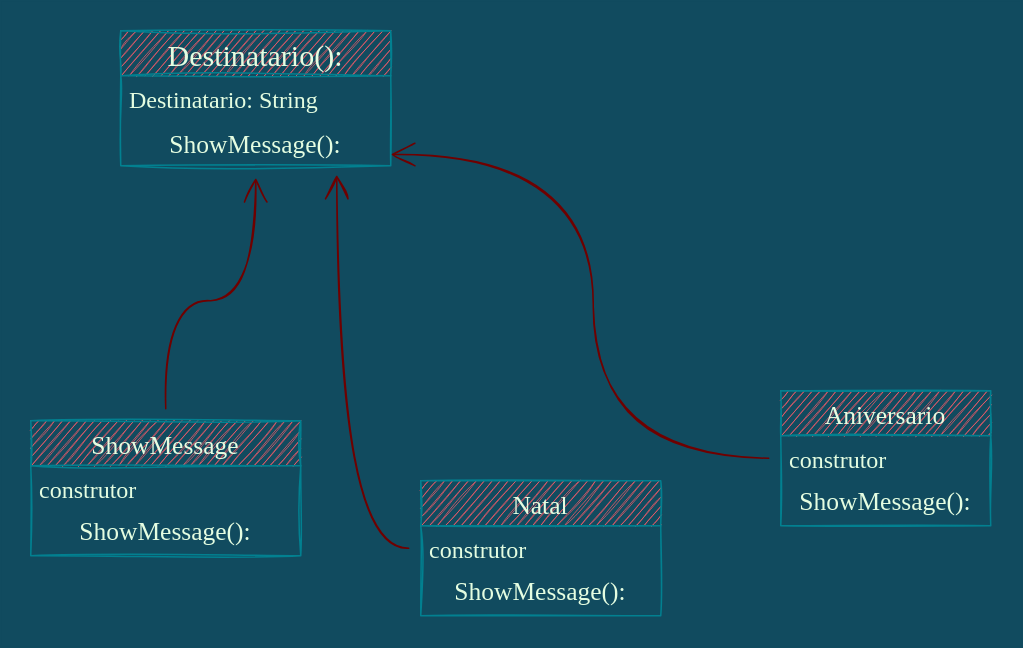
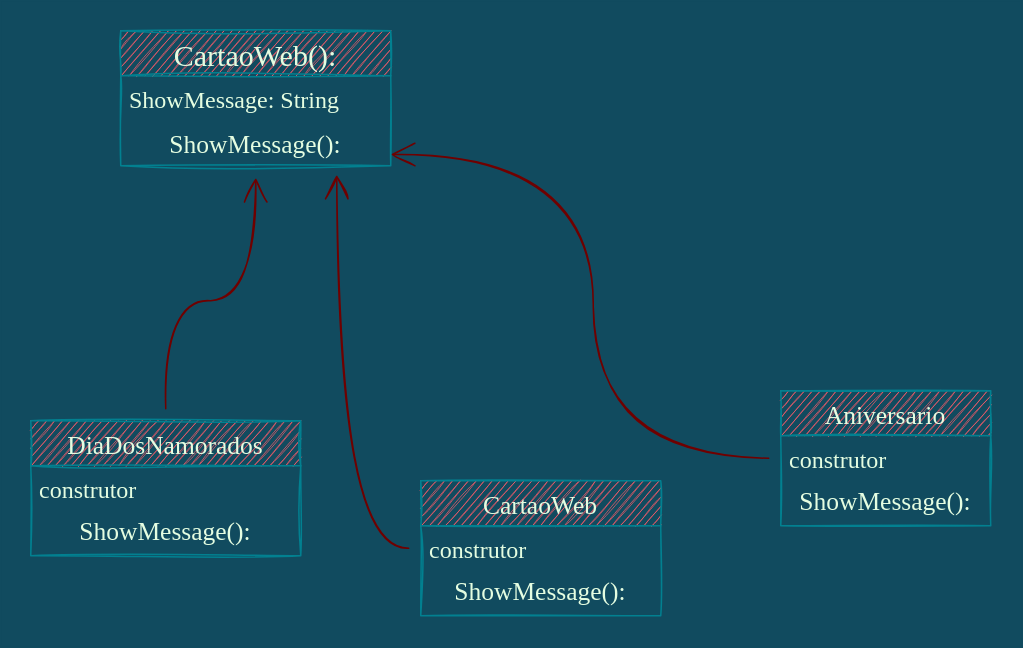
node "Destinatario():": label "Destinatario():" -> "CartaoWeb():"
node "Destinatario: String": label "Destinatario: String" -> "ShowMessage: String"
node "ShowMessage": label "ShowMessage" -> "DiaDosNamorados"
node "Natal": label "Natal" -> "CartaoWeb"
